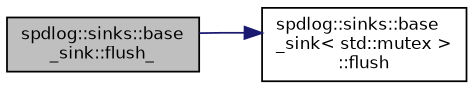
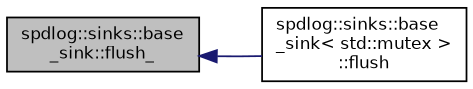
edge "spdlog::sinks::base _sink::flush_" -> "spdlog::sinks::base _sink< std::mutex > ::flush": reversed
